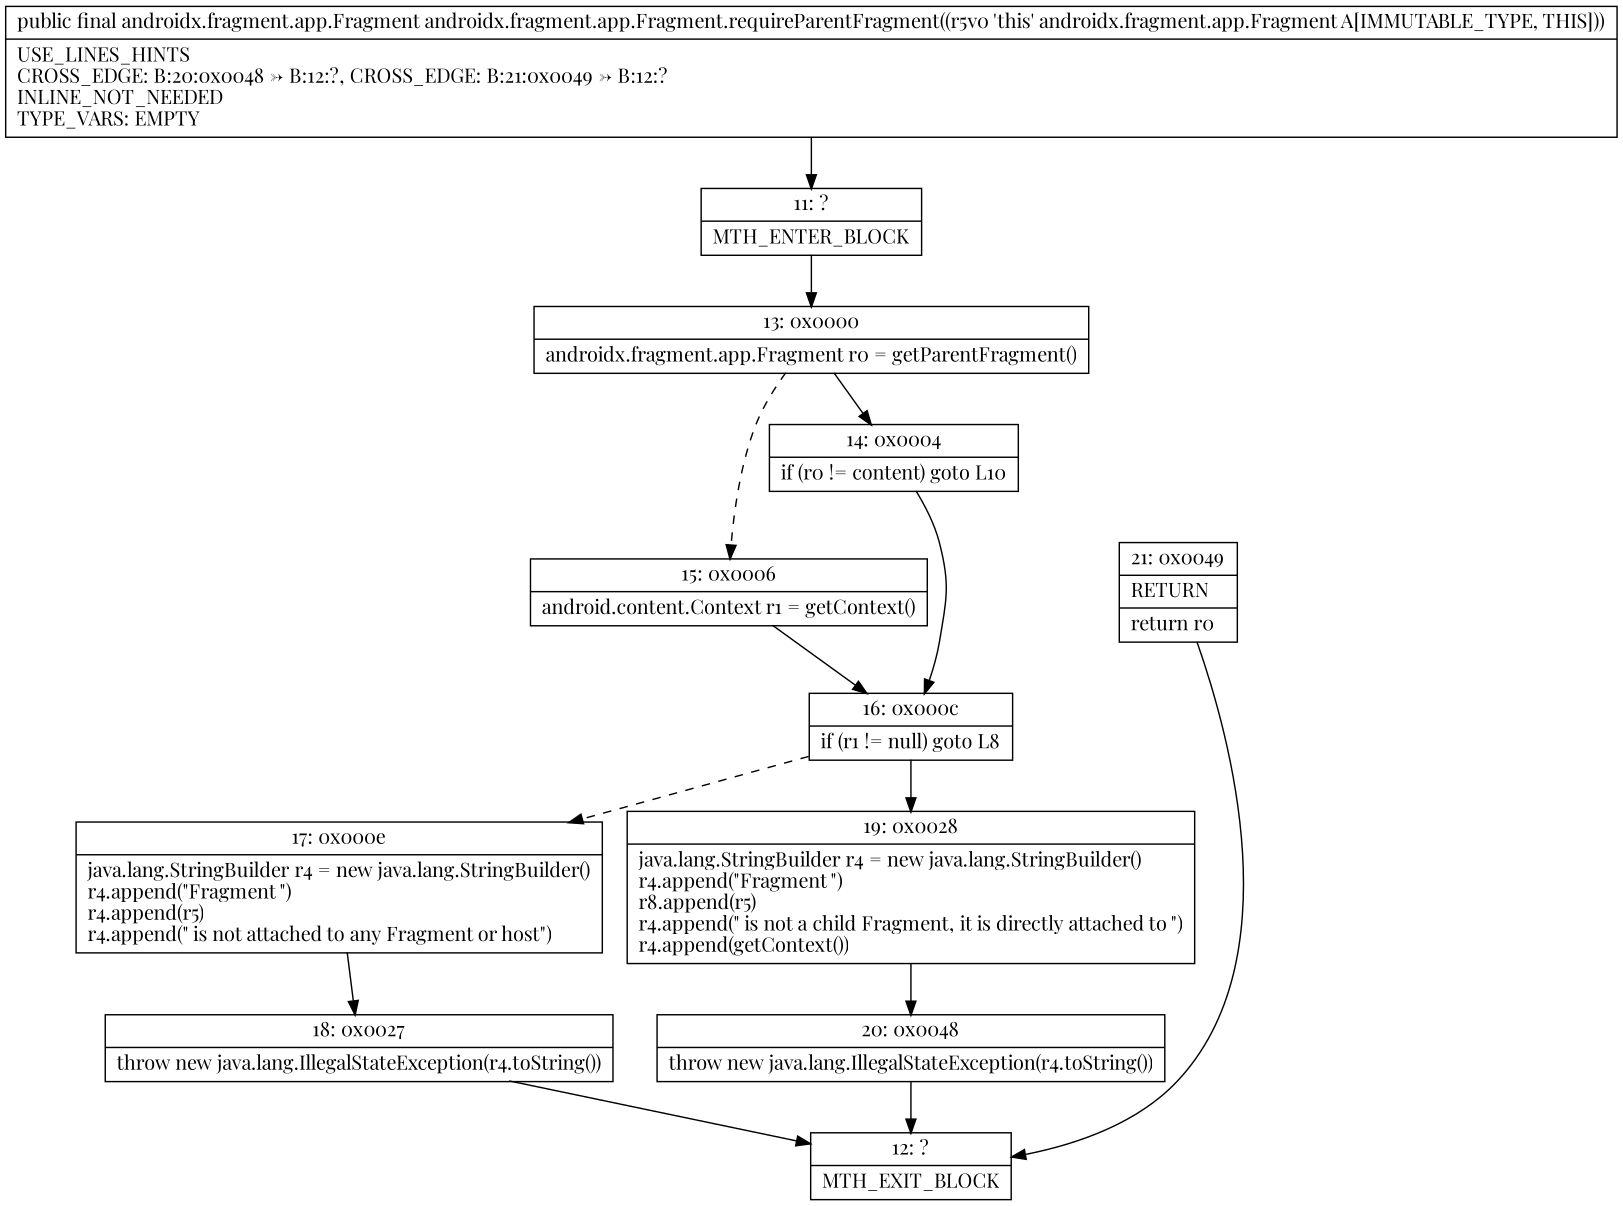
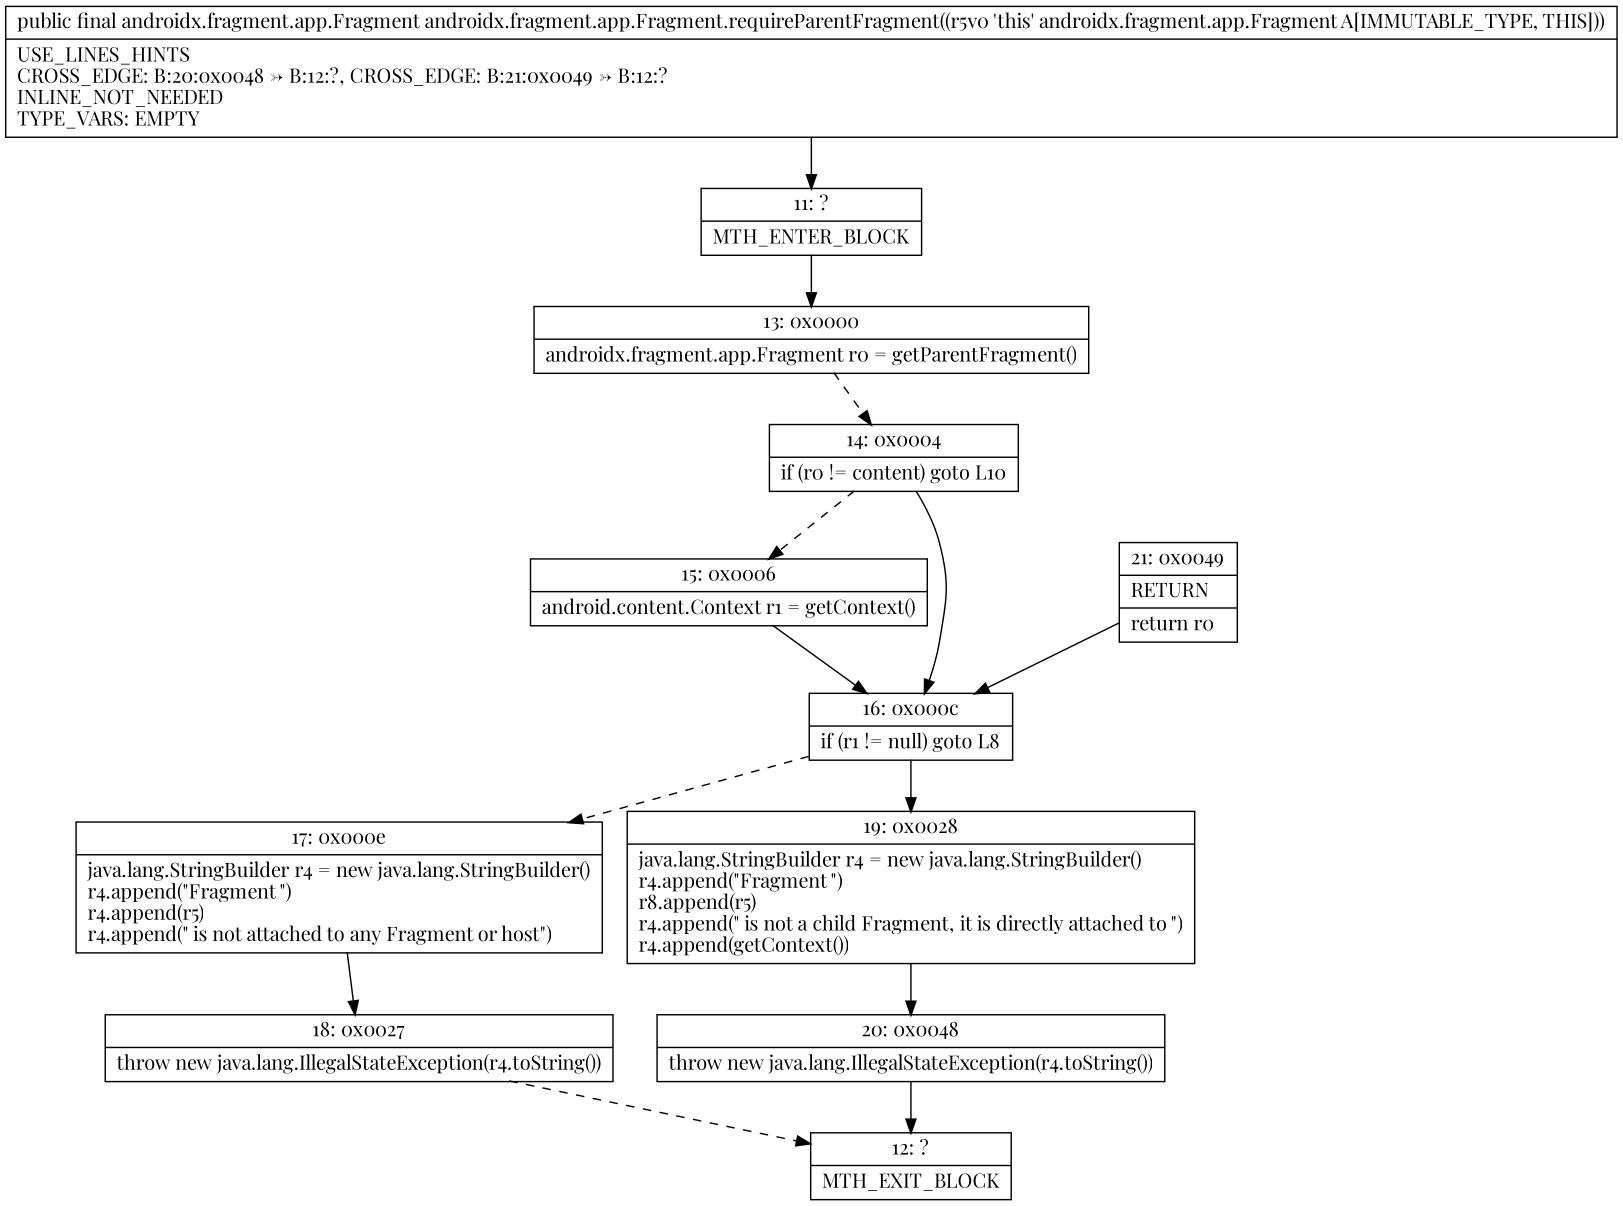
edge "13: 0x0000" -> "14: 0x0004": style solid -> dashed
edge "13: 0x0000" -> "15: 0x0006": now "14: 0x0004" -> "15: 0x0006"
edge "21: 0x0049" -> "12: ?": now "21: 0x0049" -> "16: 0x000c"
edge "18: 0x0027" -> "12: ?": style solid -> dashed
